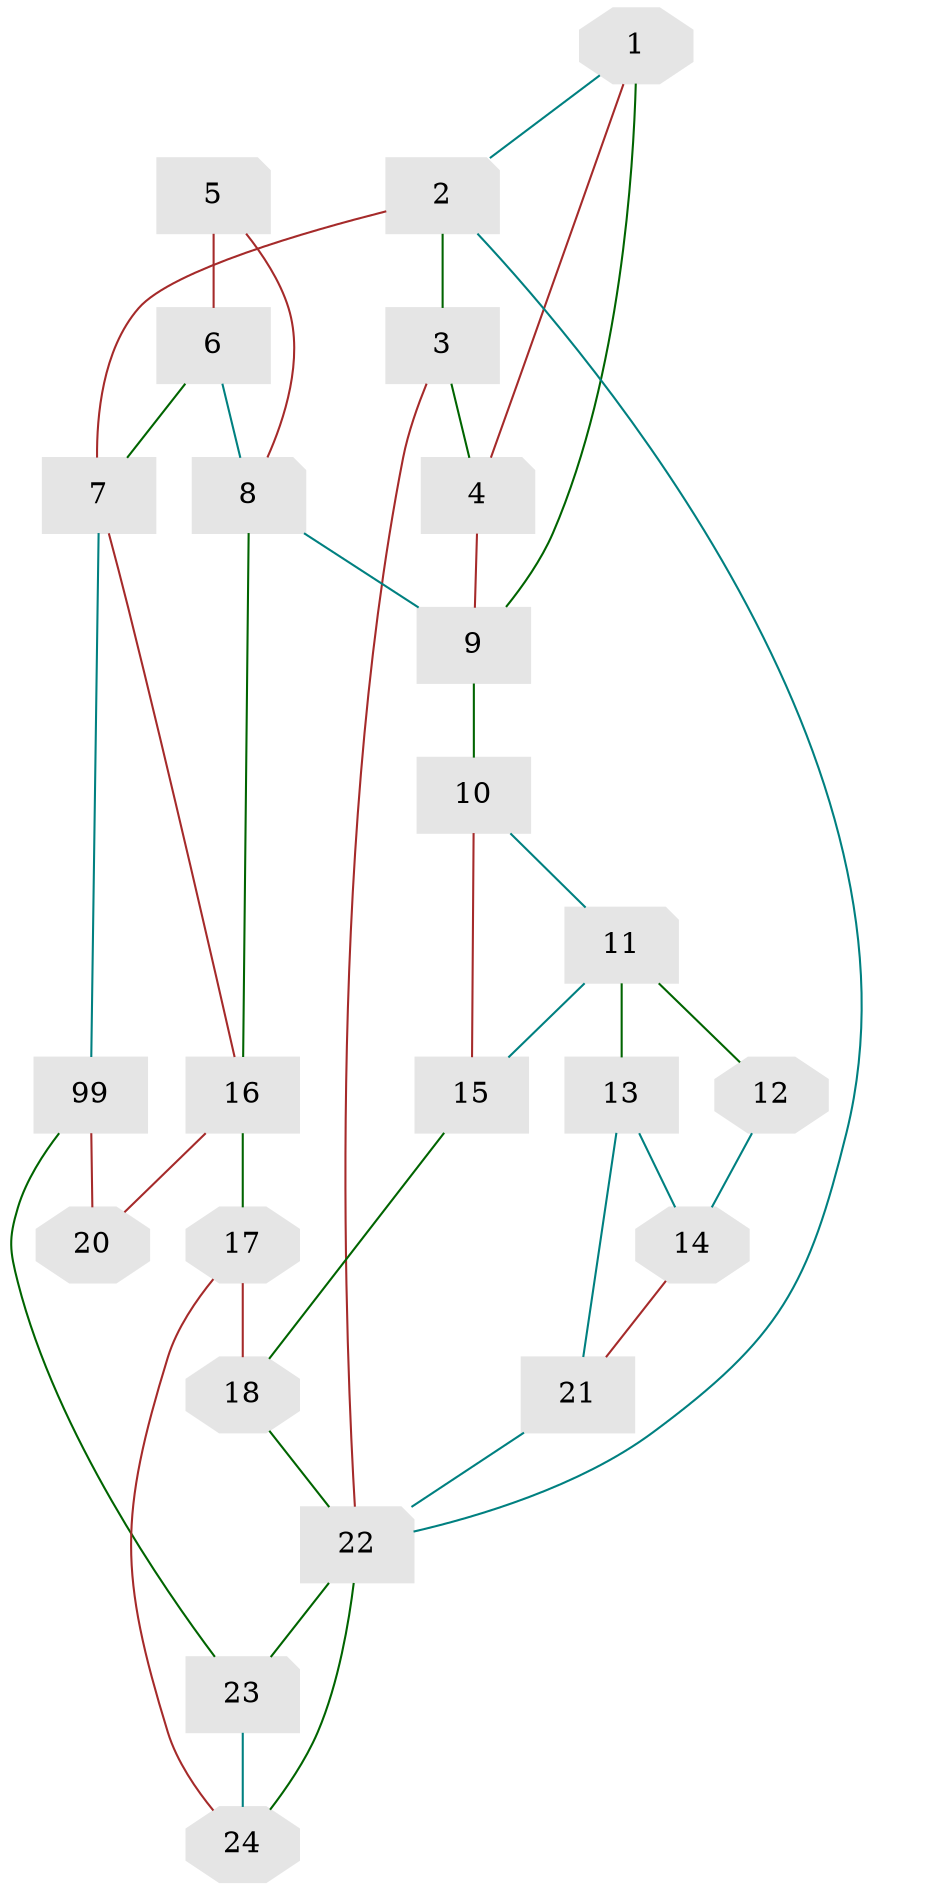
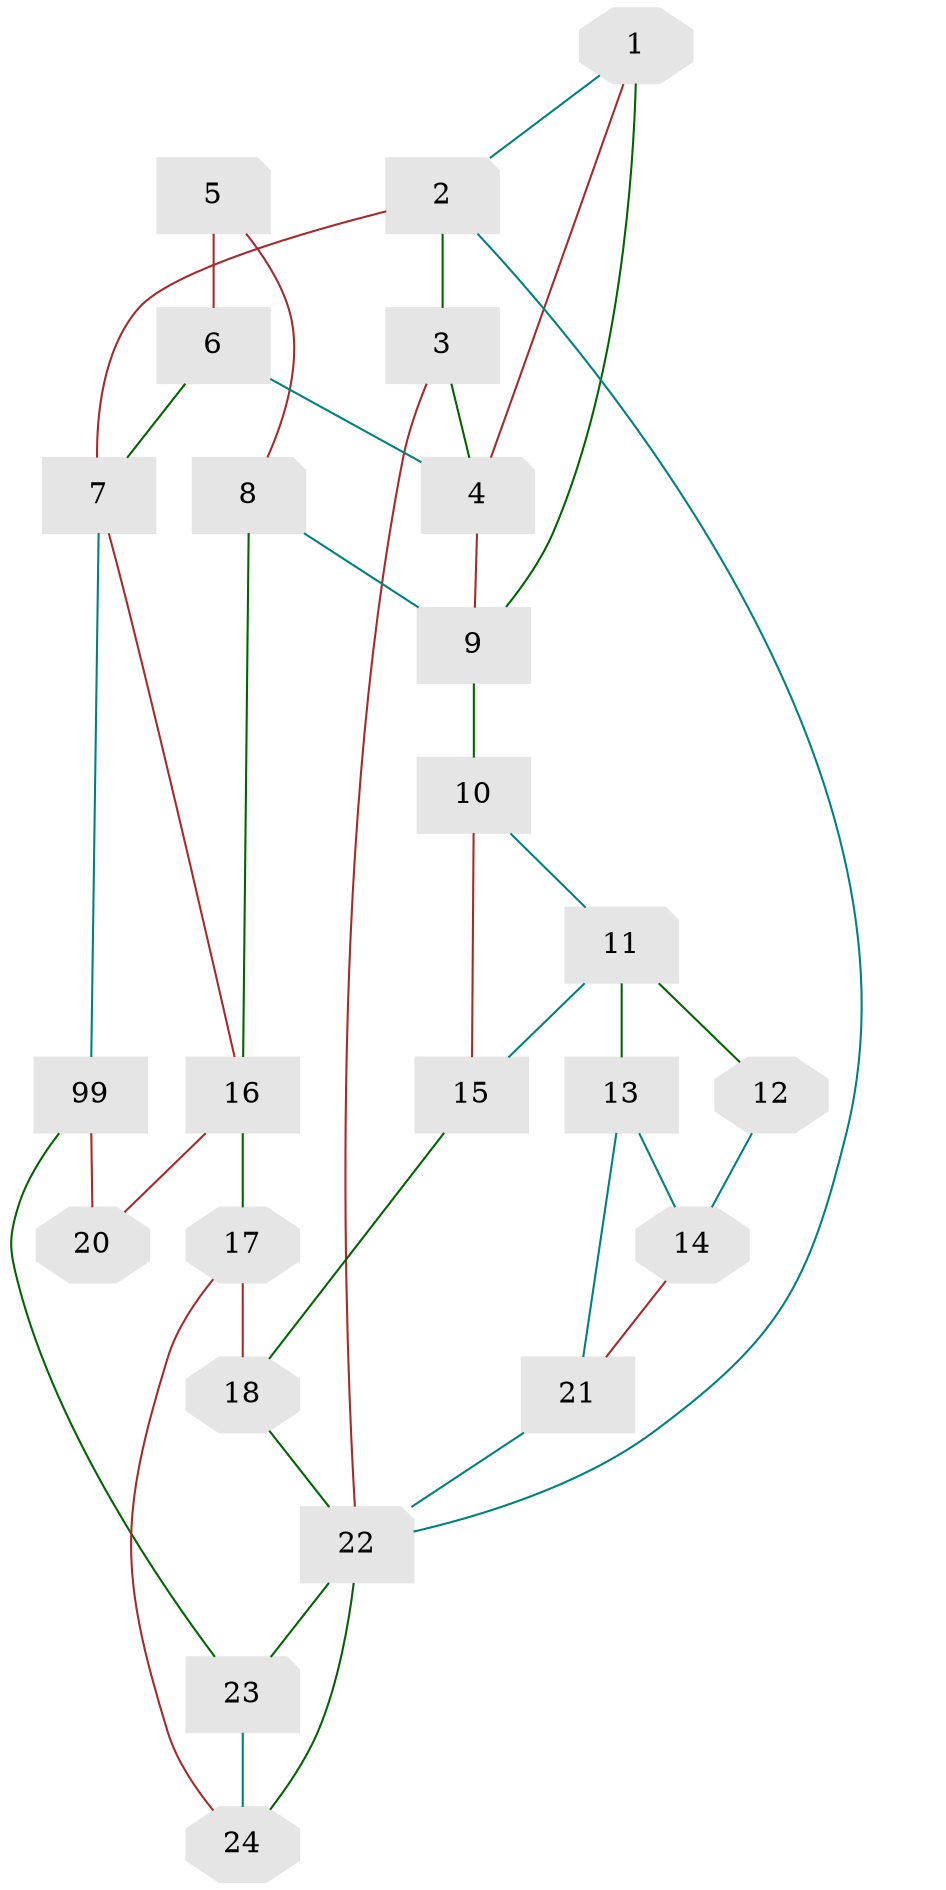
edge "6" -- "8": now "6" -- "4"
